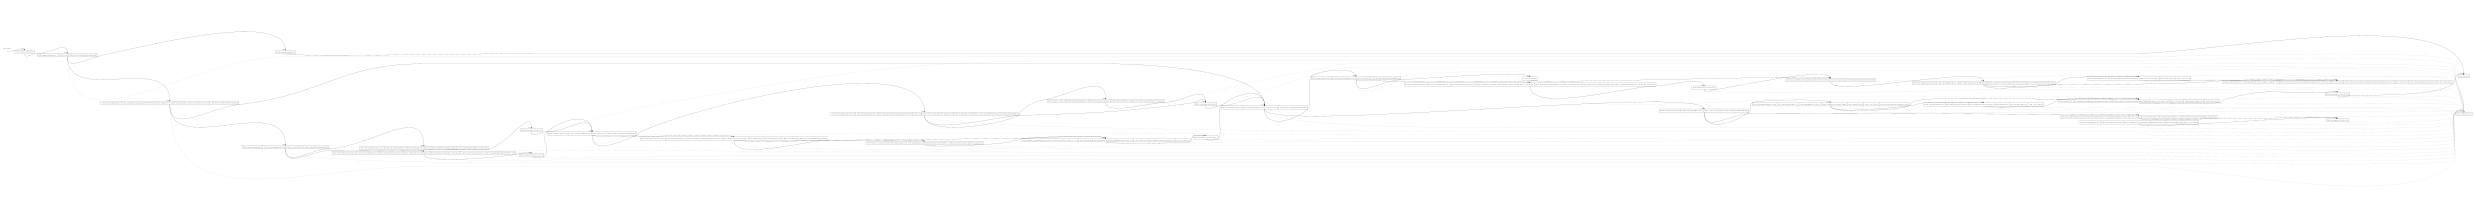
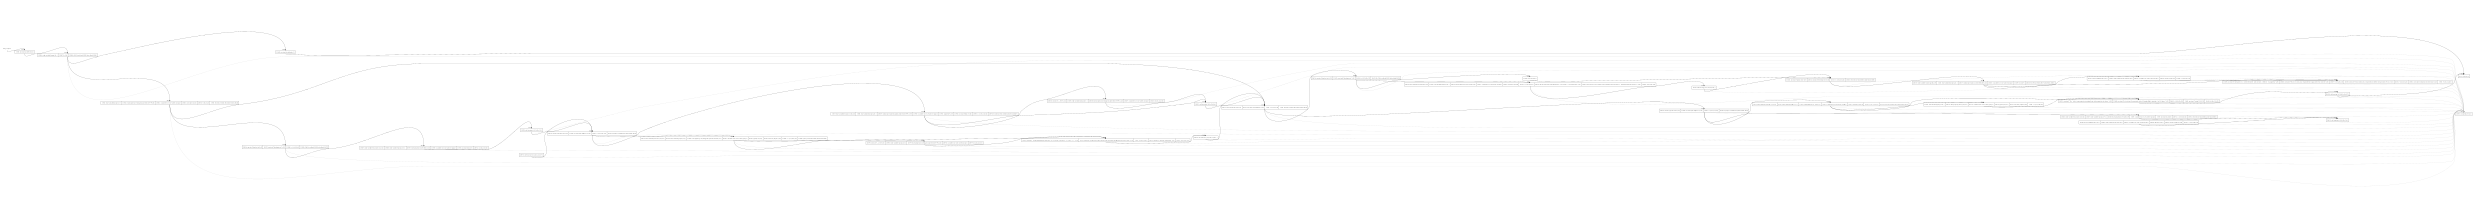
node "13560: read-variable['invariant',v12,v11]": removed
